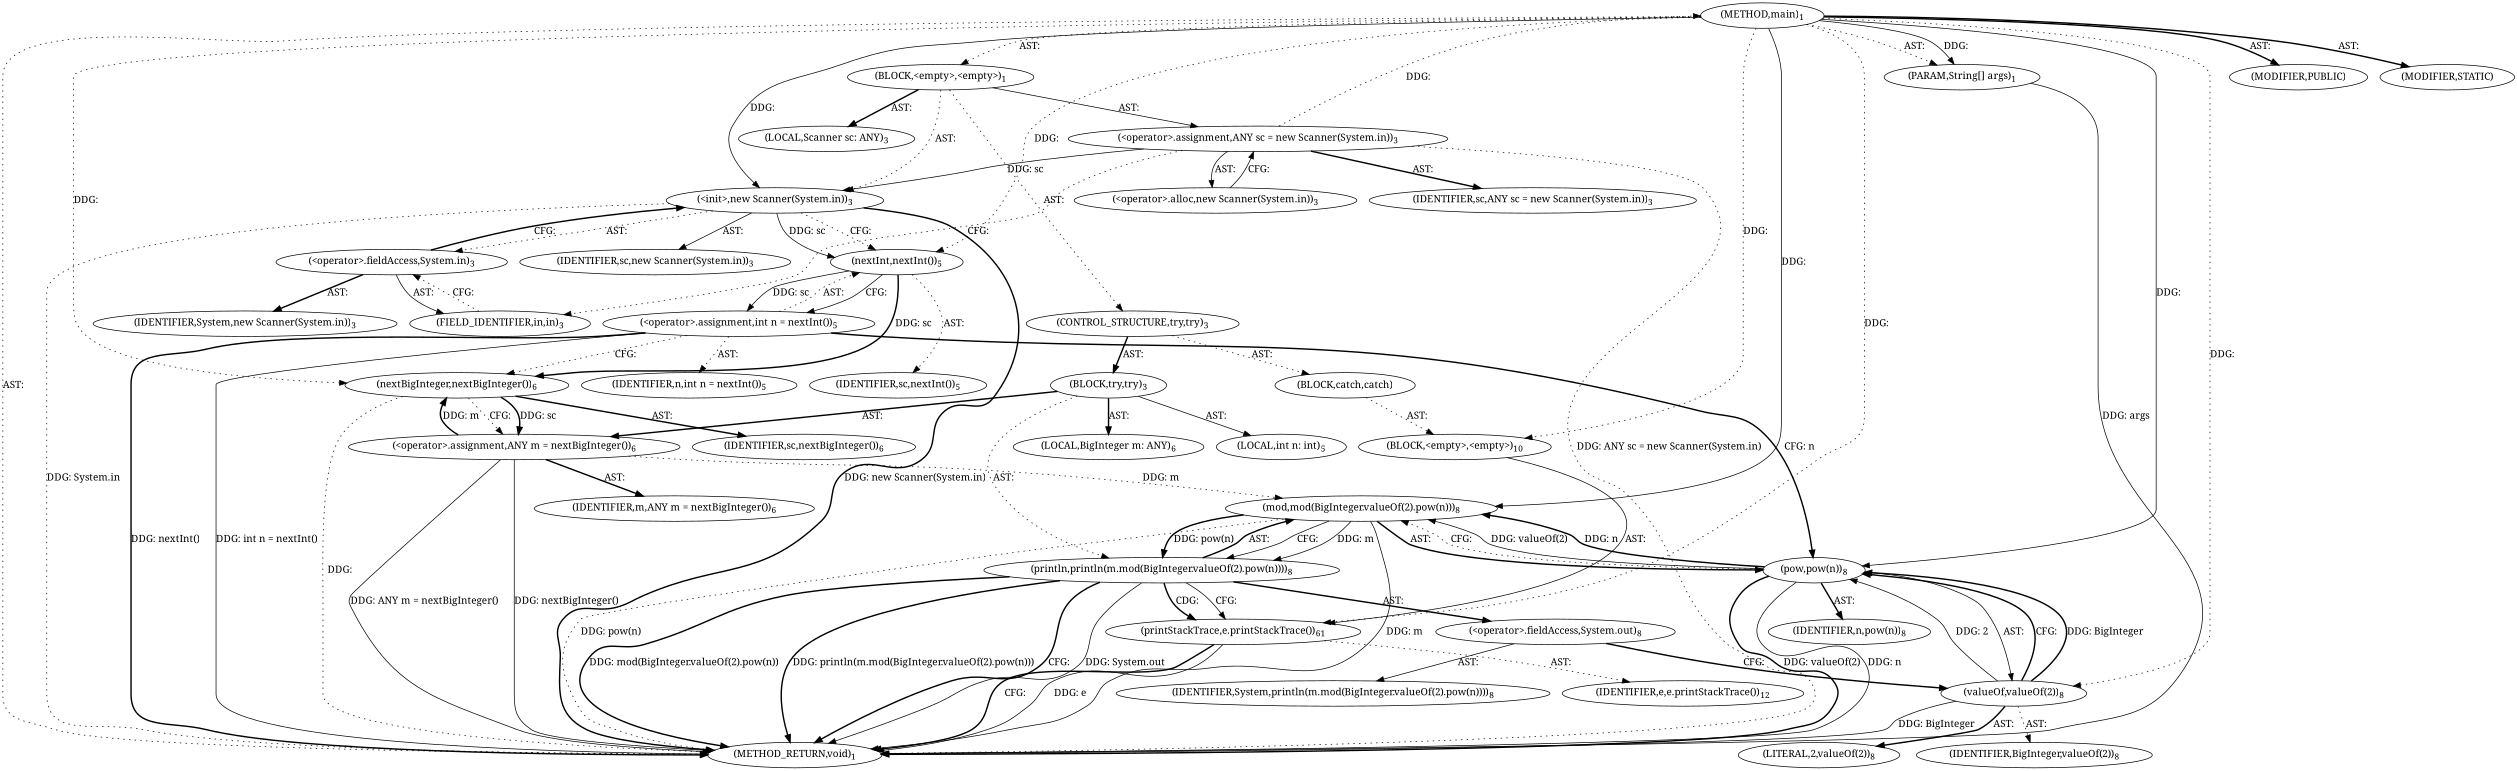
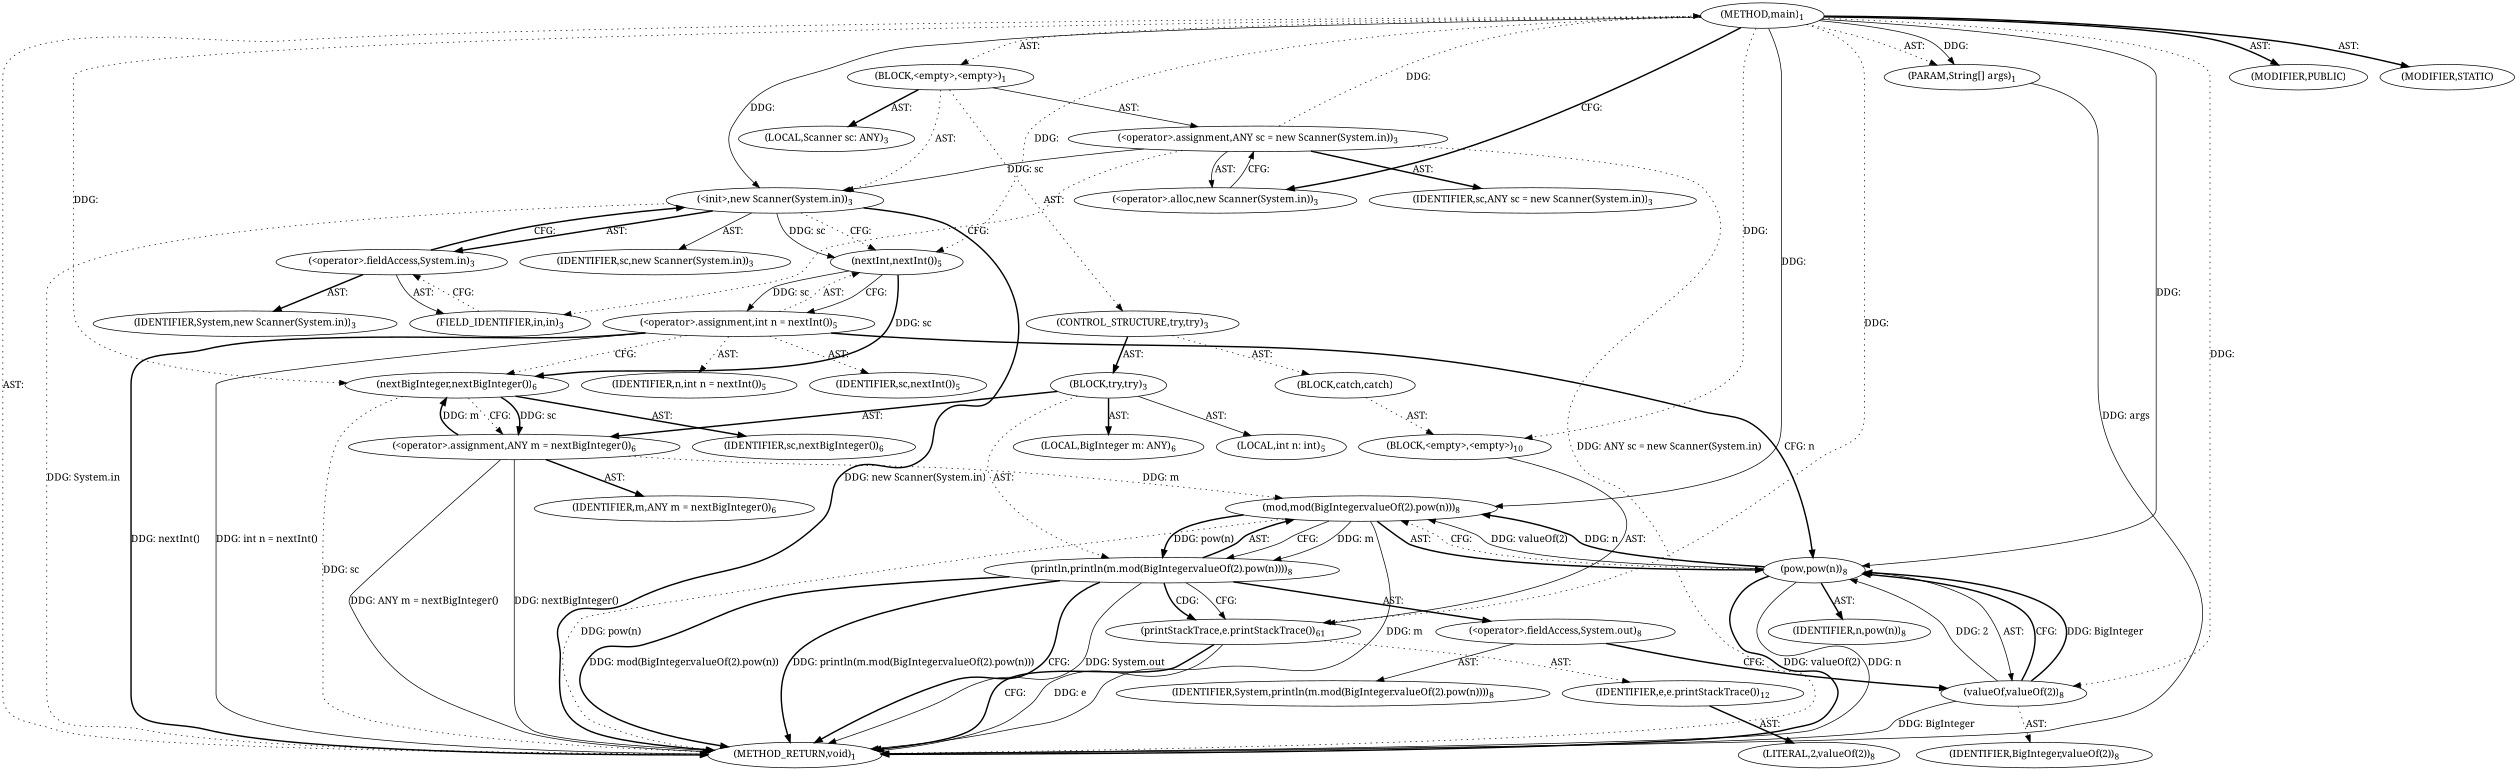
edge "(METHOD,main)" -> "(<operator>.alloc,new Scanner(System.in))": added, label "CFG:"
edge "(<init>,new Scanner(System.in))" -> "(<operator>.fieldAccess,System.in)": style dotted -> bold
edge "(nextInt,nextInt())" -> "(IDENTIFIER,sc,nextInt())": now "(<operator>.assignment,int n = nextInt())" -> "(IDENTIFIER,sc,nextInt())"
edge "(nextBigInteger,nextBigInteger())" -> "(METHOD_RETURN,void)": label "DDG: " -> "DDG: sc"
edge "(valueOf,valueOf(2))" -> "(LITERAL,2,valueOf(2))": now "(IDENTIFIER,e,e.printStackTrace())" -> "(LITERAL,2,valueOf(2))"
